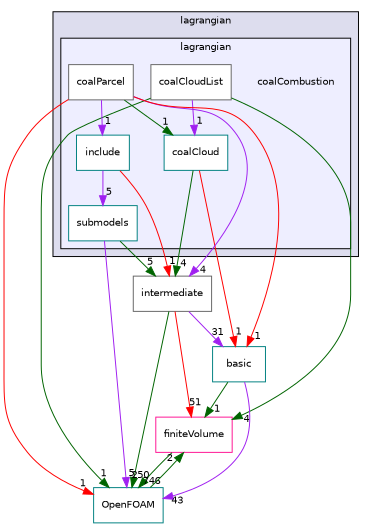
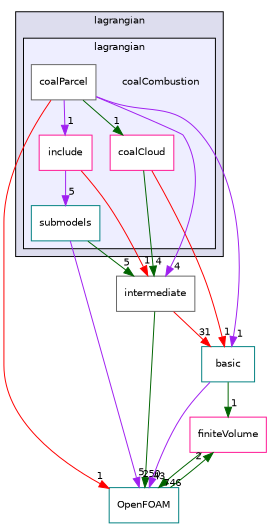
node "coalCloudList": removed
node "include": color teal -> deeppink
node "coalCloud": color teal -> deeppink
edge "coalParcel" -> "basic": color red -> purple
edge "intermediate" -> "basic": color purple -> red
edge "intermediate" -> "finiteVolume": removed
